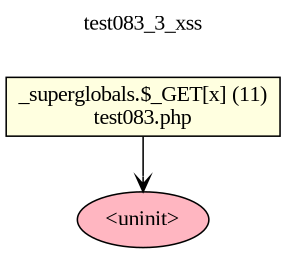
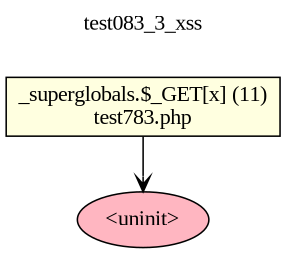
node "_superglobals.$_GET[x] (11) test083.php": label "_superglobals.$_GET[x] (11) test083.php" -> "_superglobals.$_GET[x] (11) test783.php"
